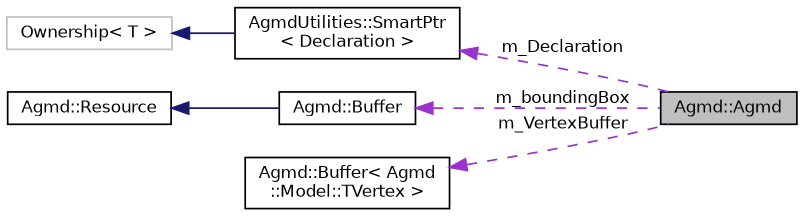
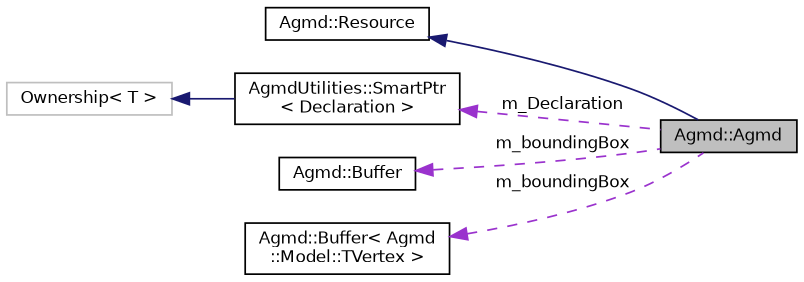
edge "Agmd::Buffer" -> "Agmd::Resource": now "Agmd::Agmd" -> "Agmd::Resource"
edge "Agmd::Agmd" -> "Agmd::Buffer< Agmd ::Model::TVertex >": label " m_VertexBuffer" -> " m_boundingBox"
